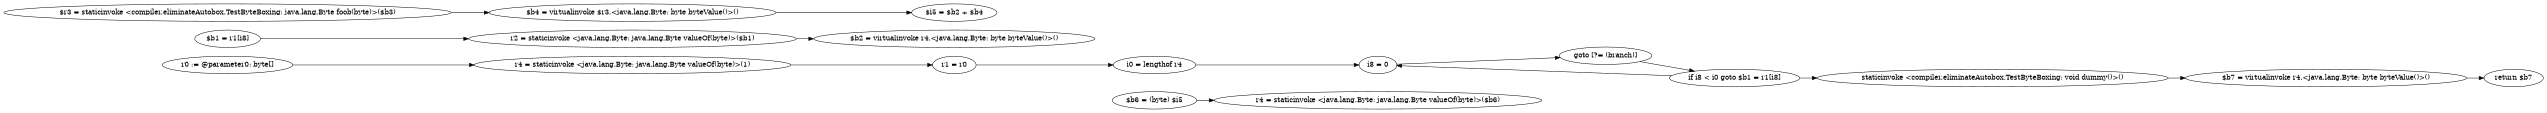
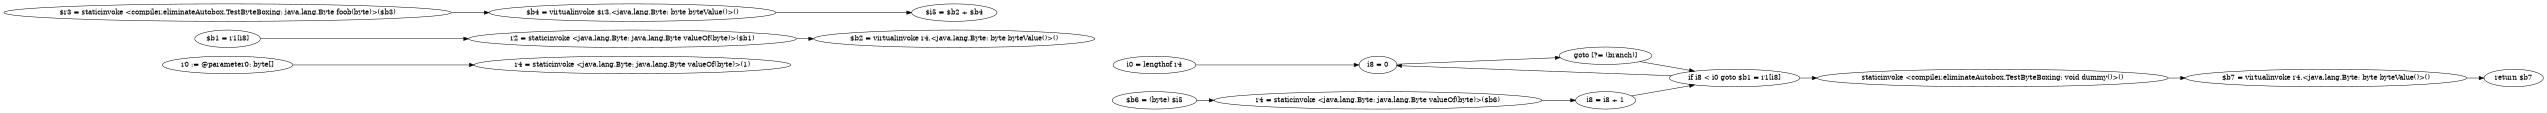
node "r1 = r0": removed
node "i8 = i8 + 1": added
